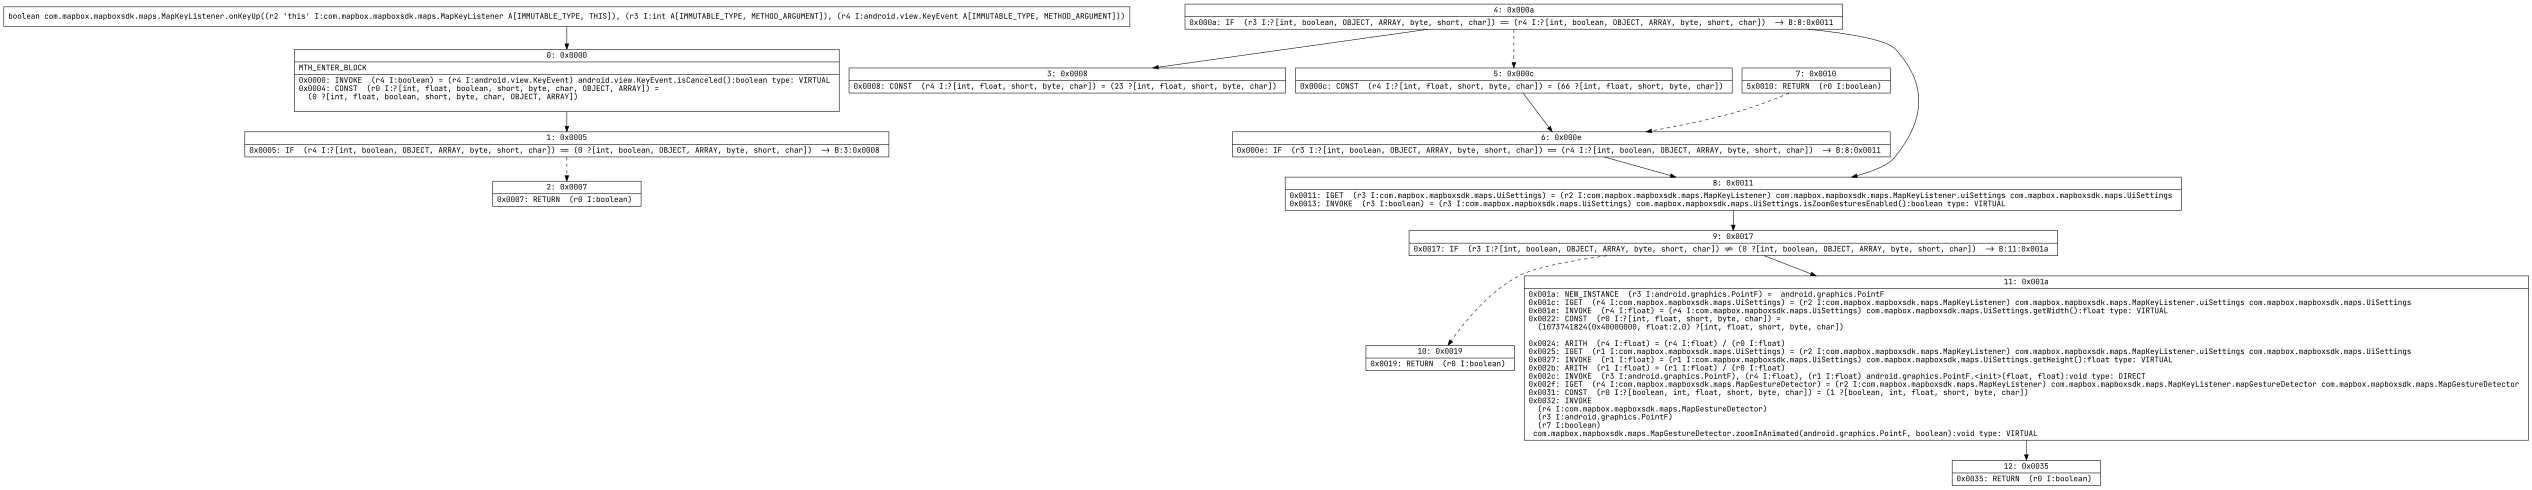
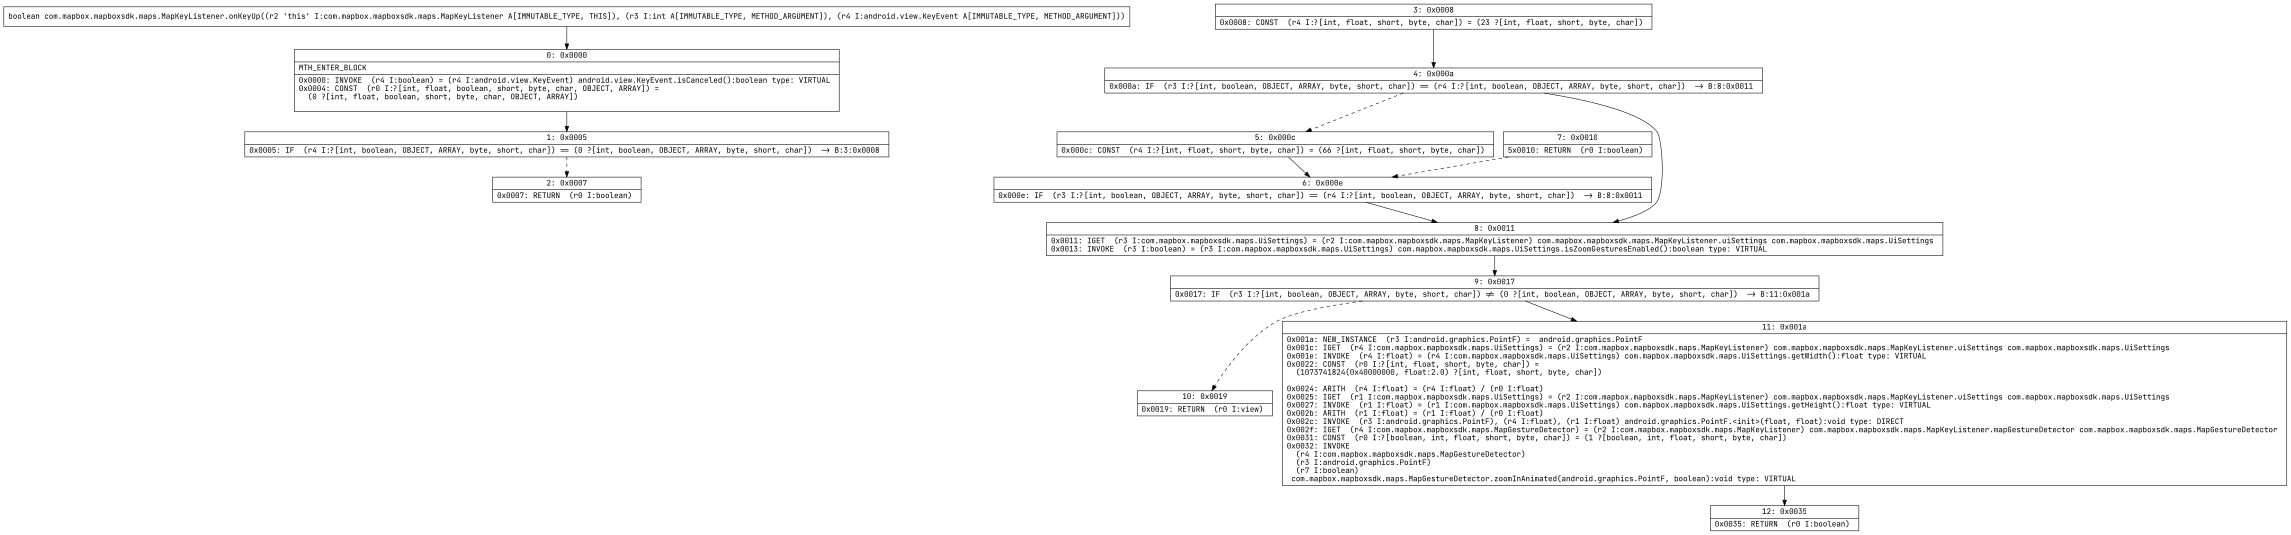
edge "4: 0x000a" -> "3: 0x0008": reversed
node "10: 0x0019": text "0x0019: RETURN  (r0 I:boolean)" -> "0x0019: RETURN  (r0 I:view)"
